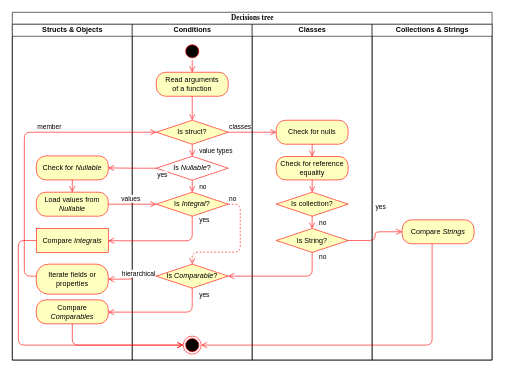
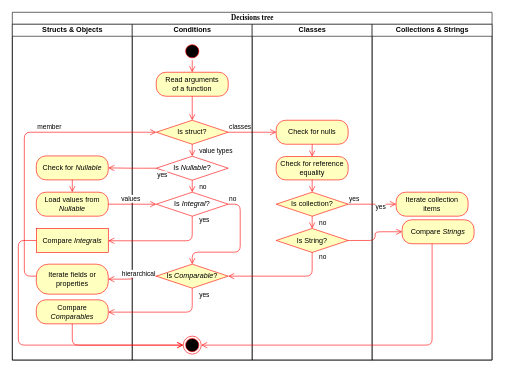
node "Is Integral?": fillcolor #ffffc0 -> #ffffff
edge "Is collection?" -> "Iterate collection items": added, label "yes"
node "Iterate collection items": added
edge "Is Integral?" -> "Is Comparable?": style dashed -> solid
